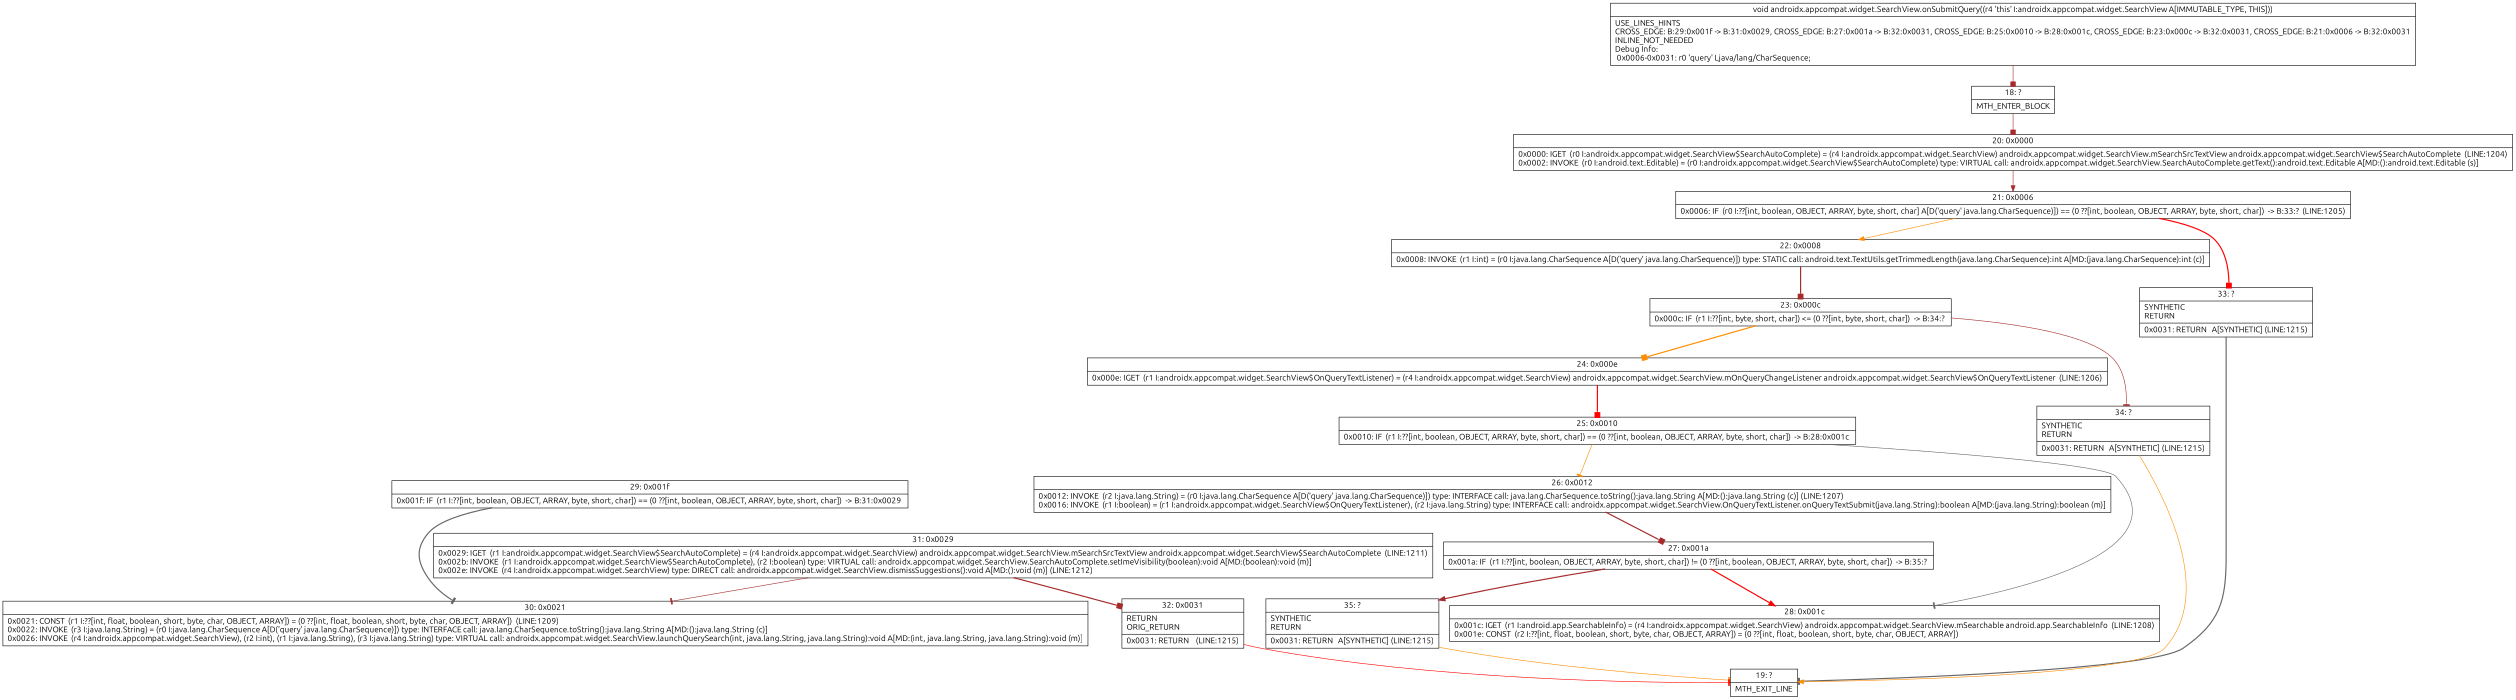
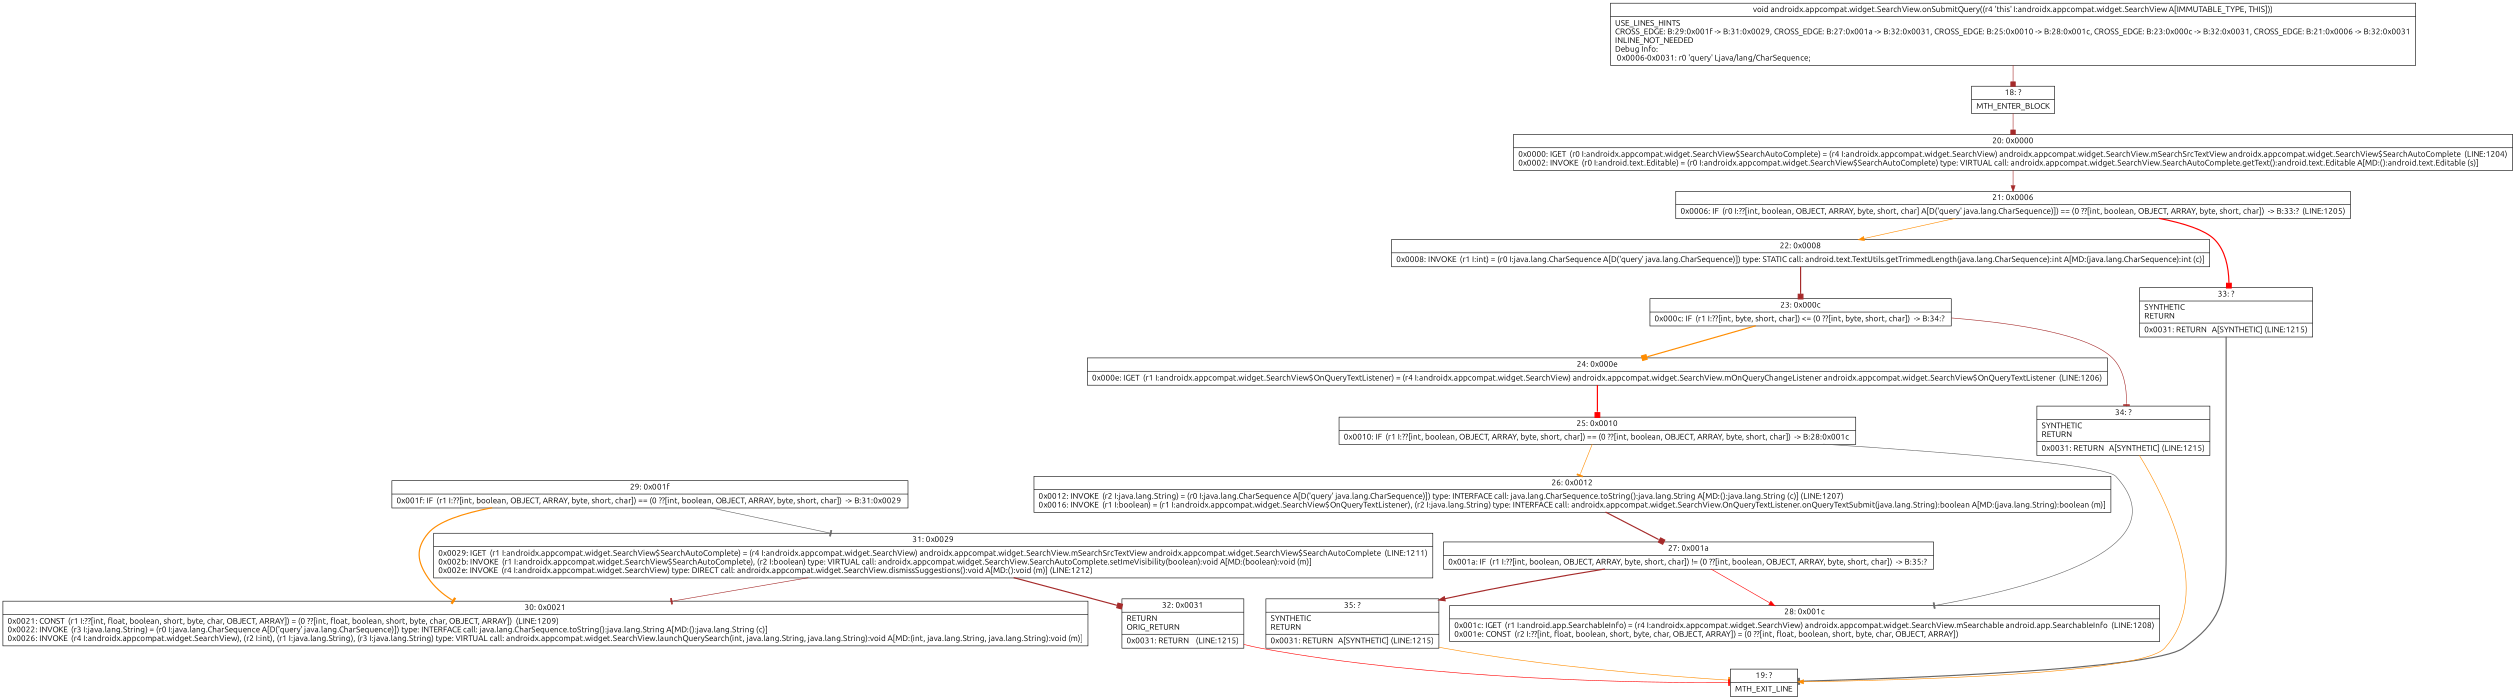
edge "29: 0x001f" -> "31: 0x0029": added
edge "29: 0x001f" -> "30: 0x0021": color gray40 -> darkorange
edge "27: 0x001a" -> "28: 0x001c": style bold -> solid
